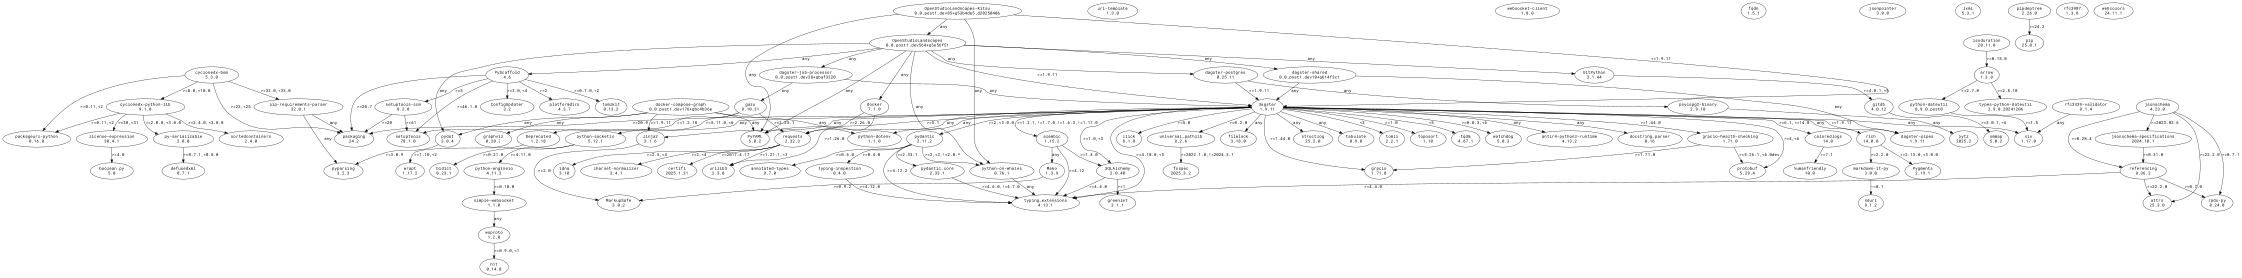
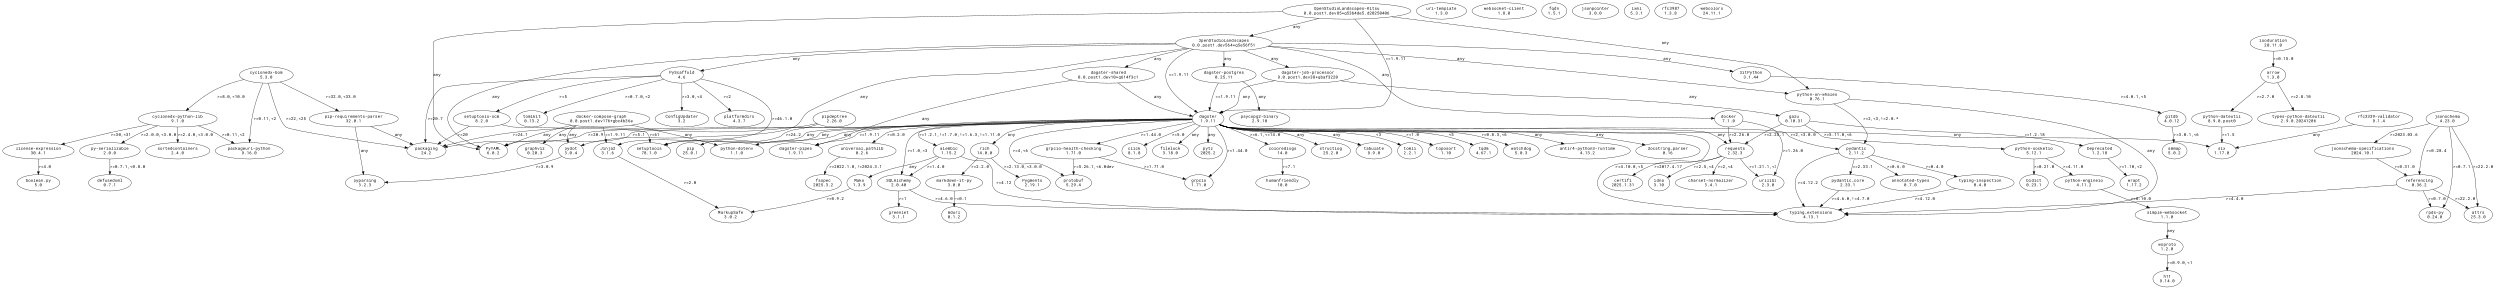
edge "psycopg2-binary 2.9.10" -> "pytz 2025.2": now "dagster 1.9.11" -> "pytz 2025.2"
edge "pipdeptree 2.26.0" -> "packaging 24.2": added, label ">=24.1"
edge "pydantic 2.11.2" -> "python-on-whales 0.76.1": reversed
